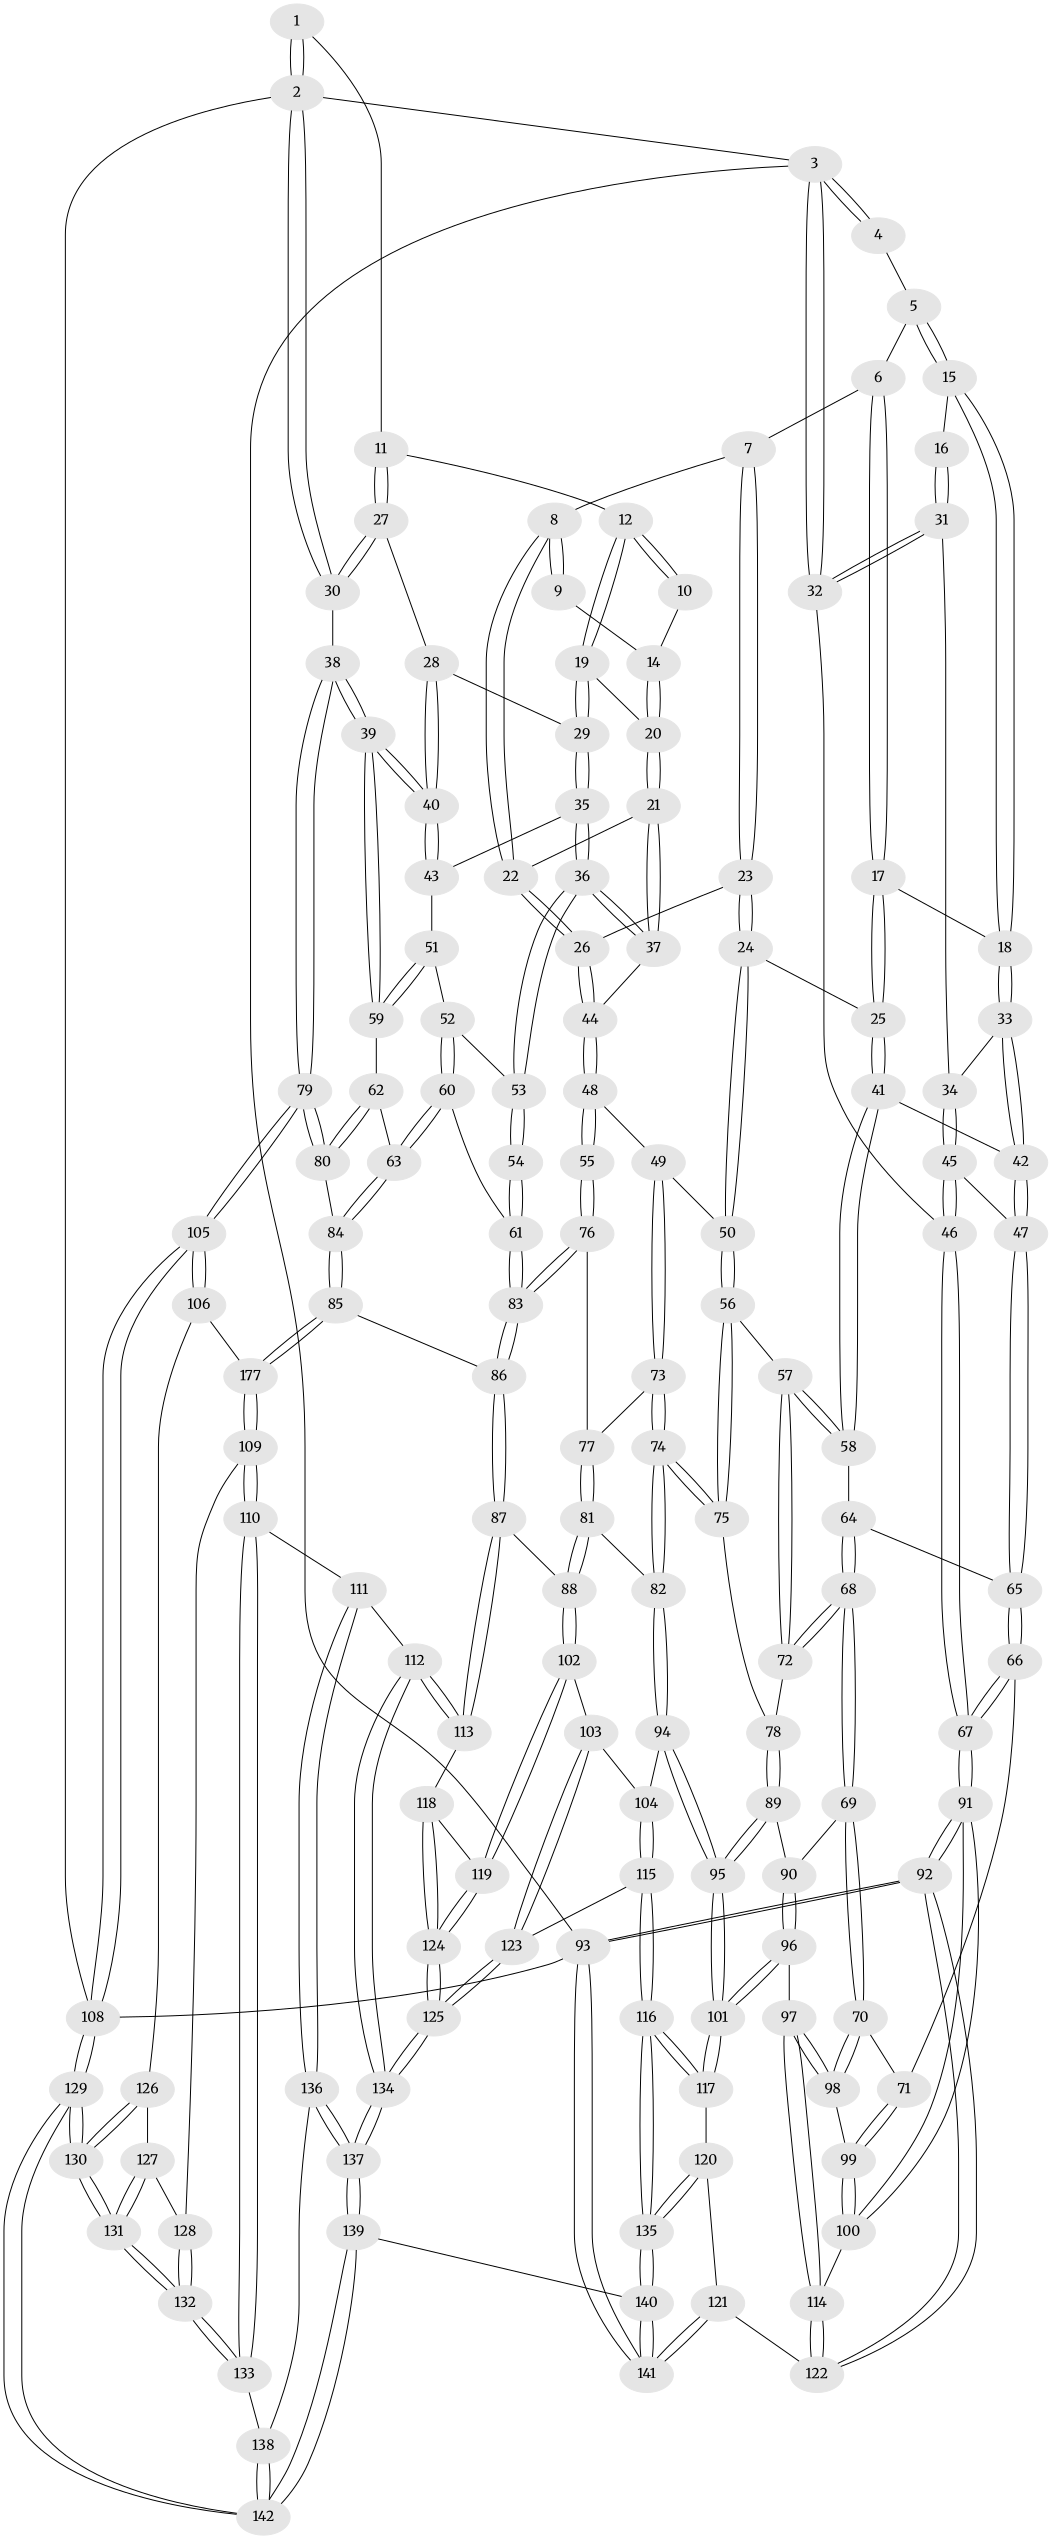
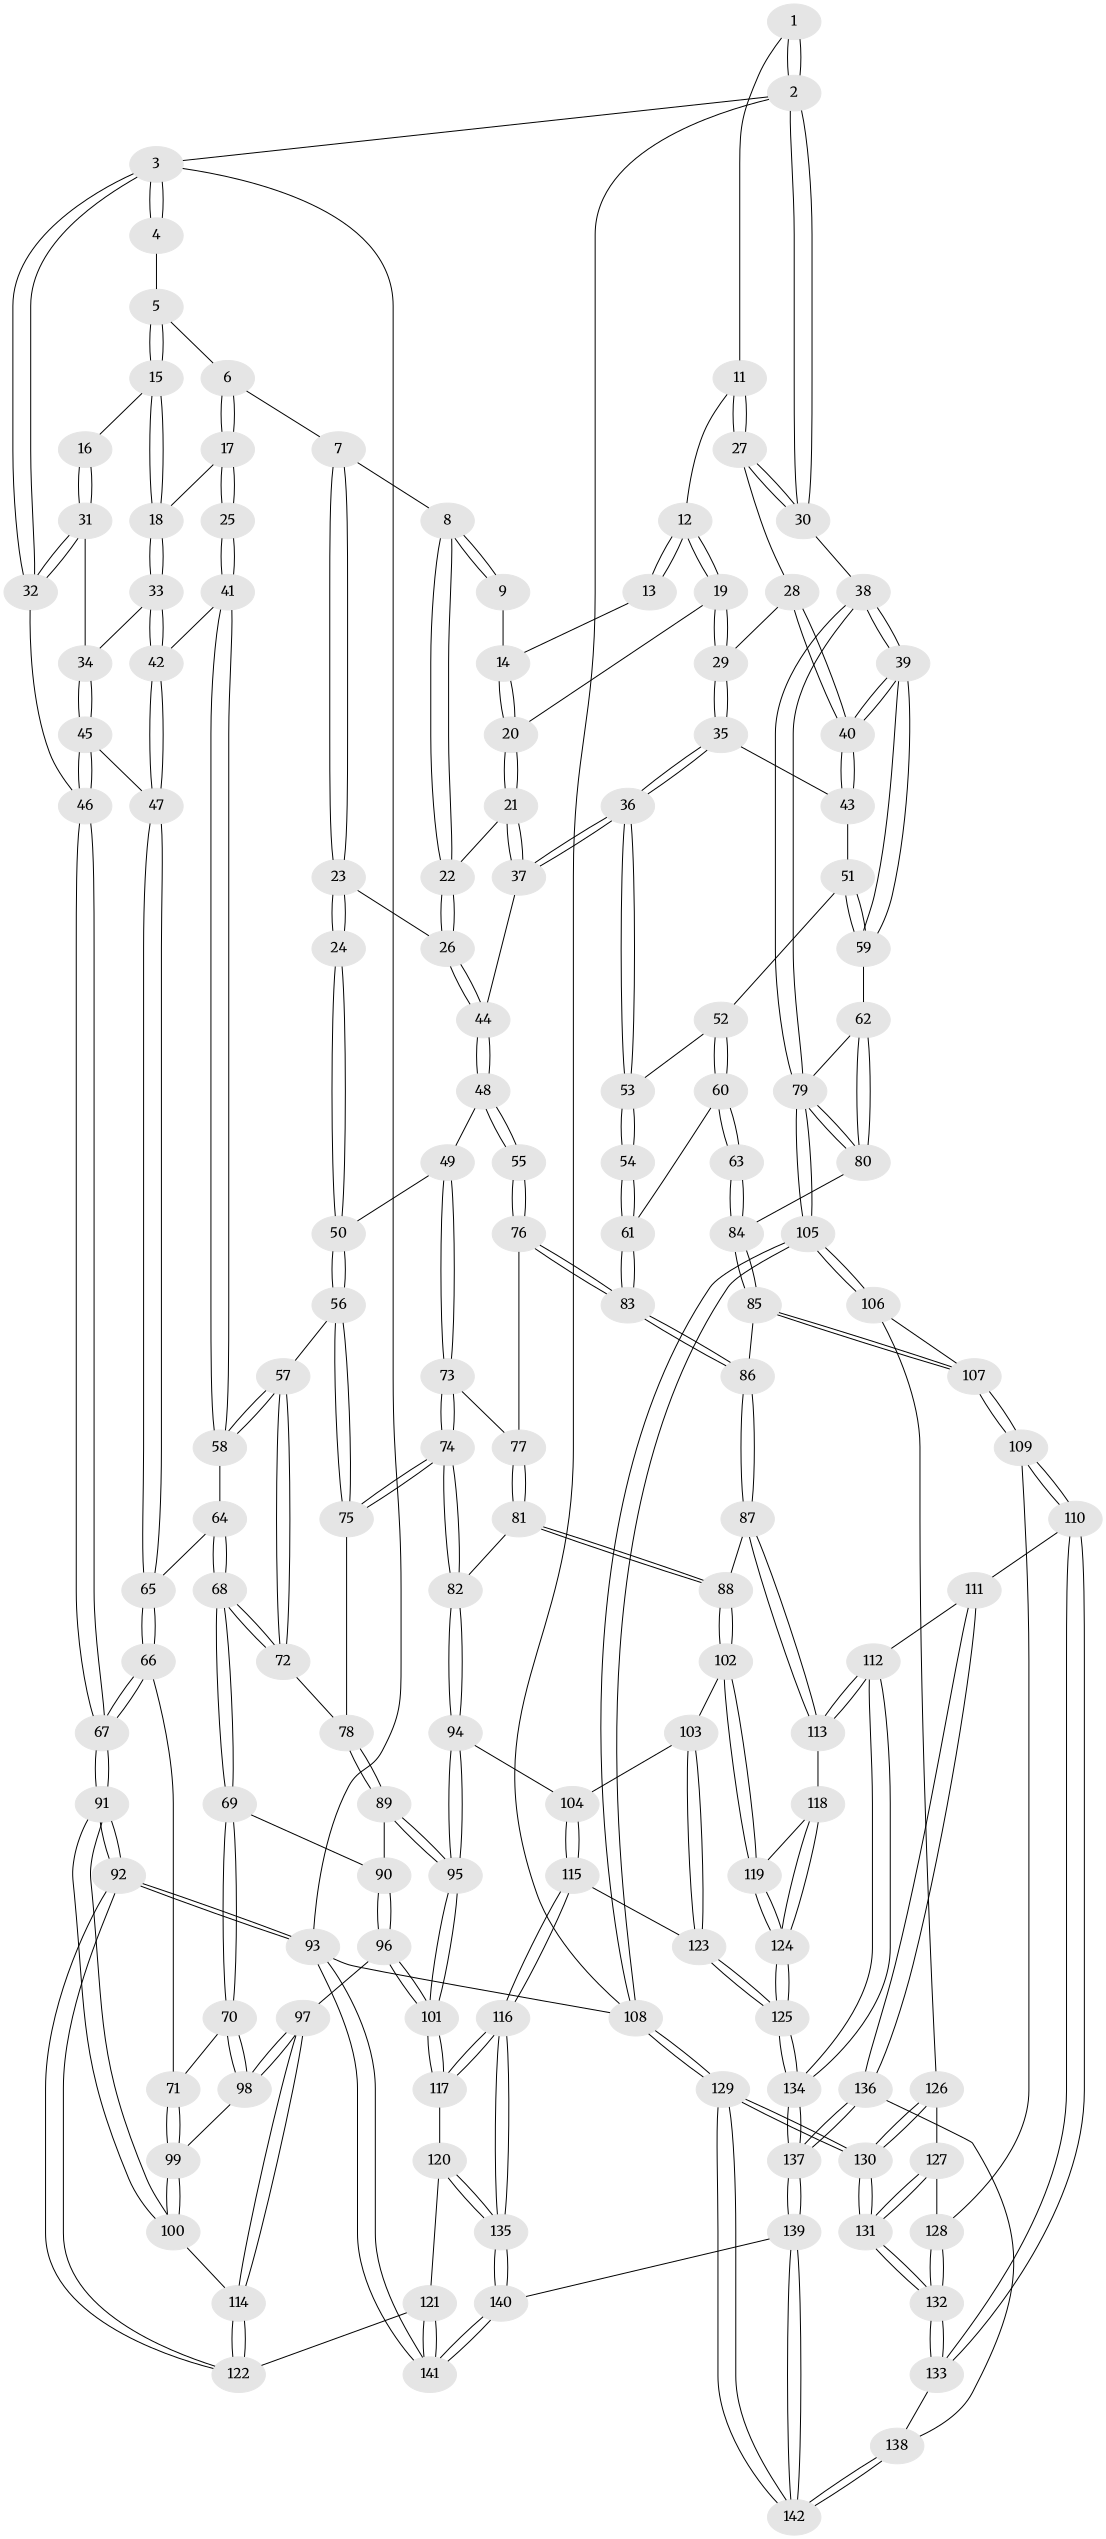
node "10": label "10" -> "13"
edge "24" -- "25": removed
edge "62" -- "63": now "62" -- "79"
node "177": label "177" -> "107"
